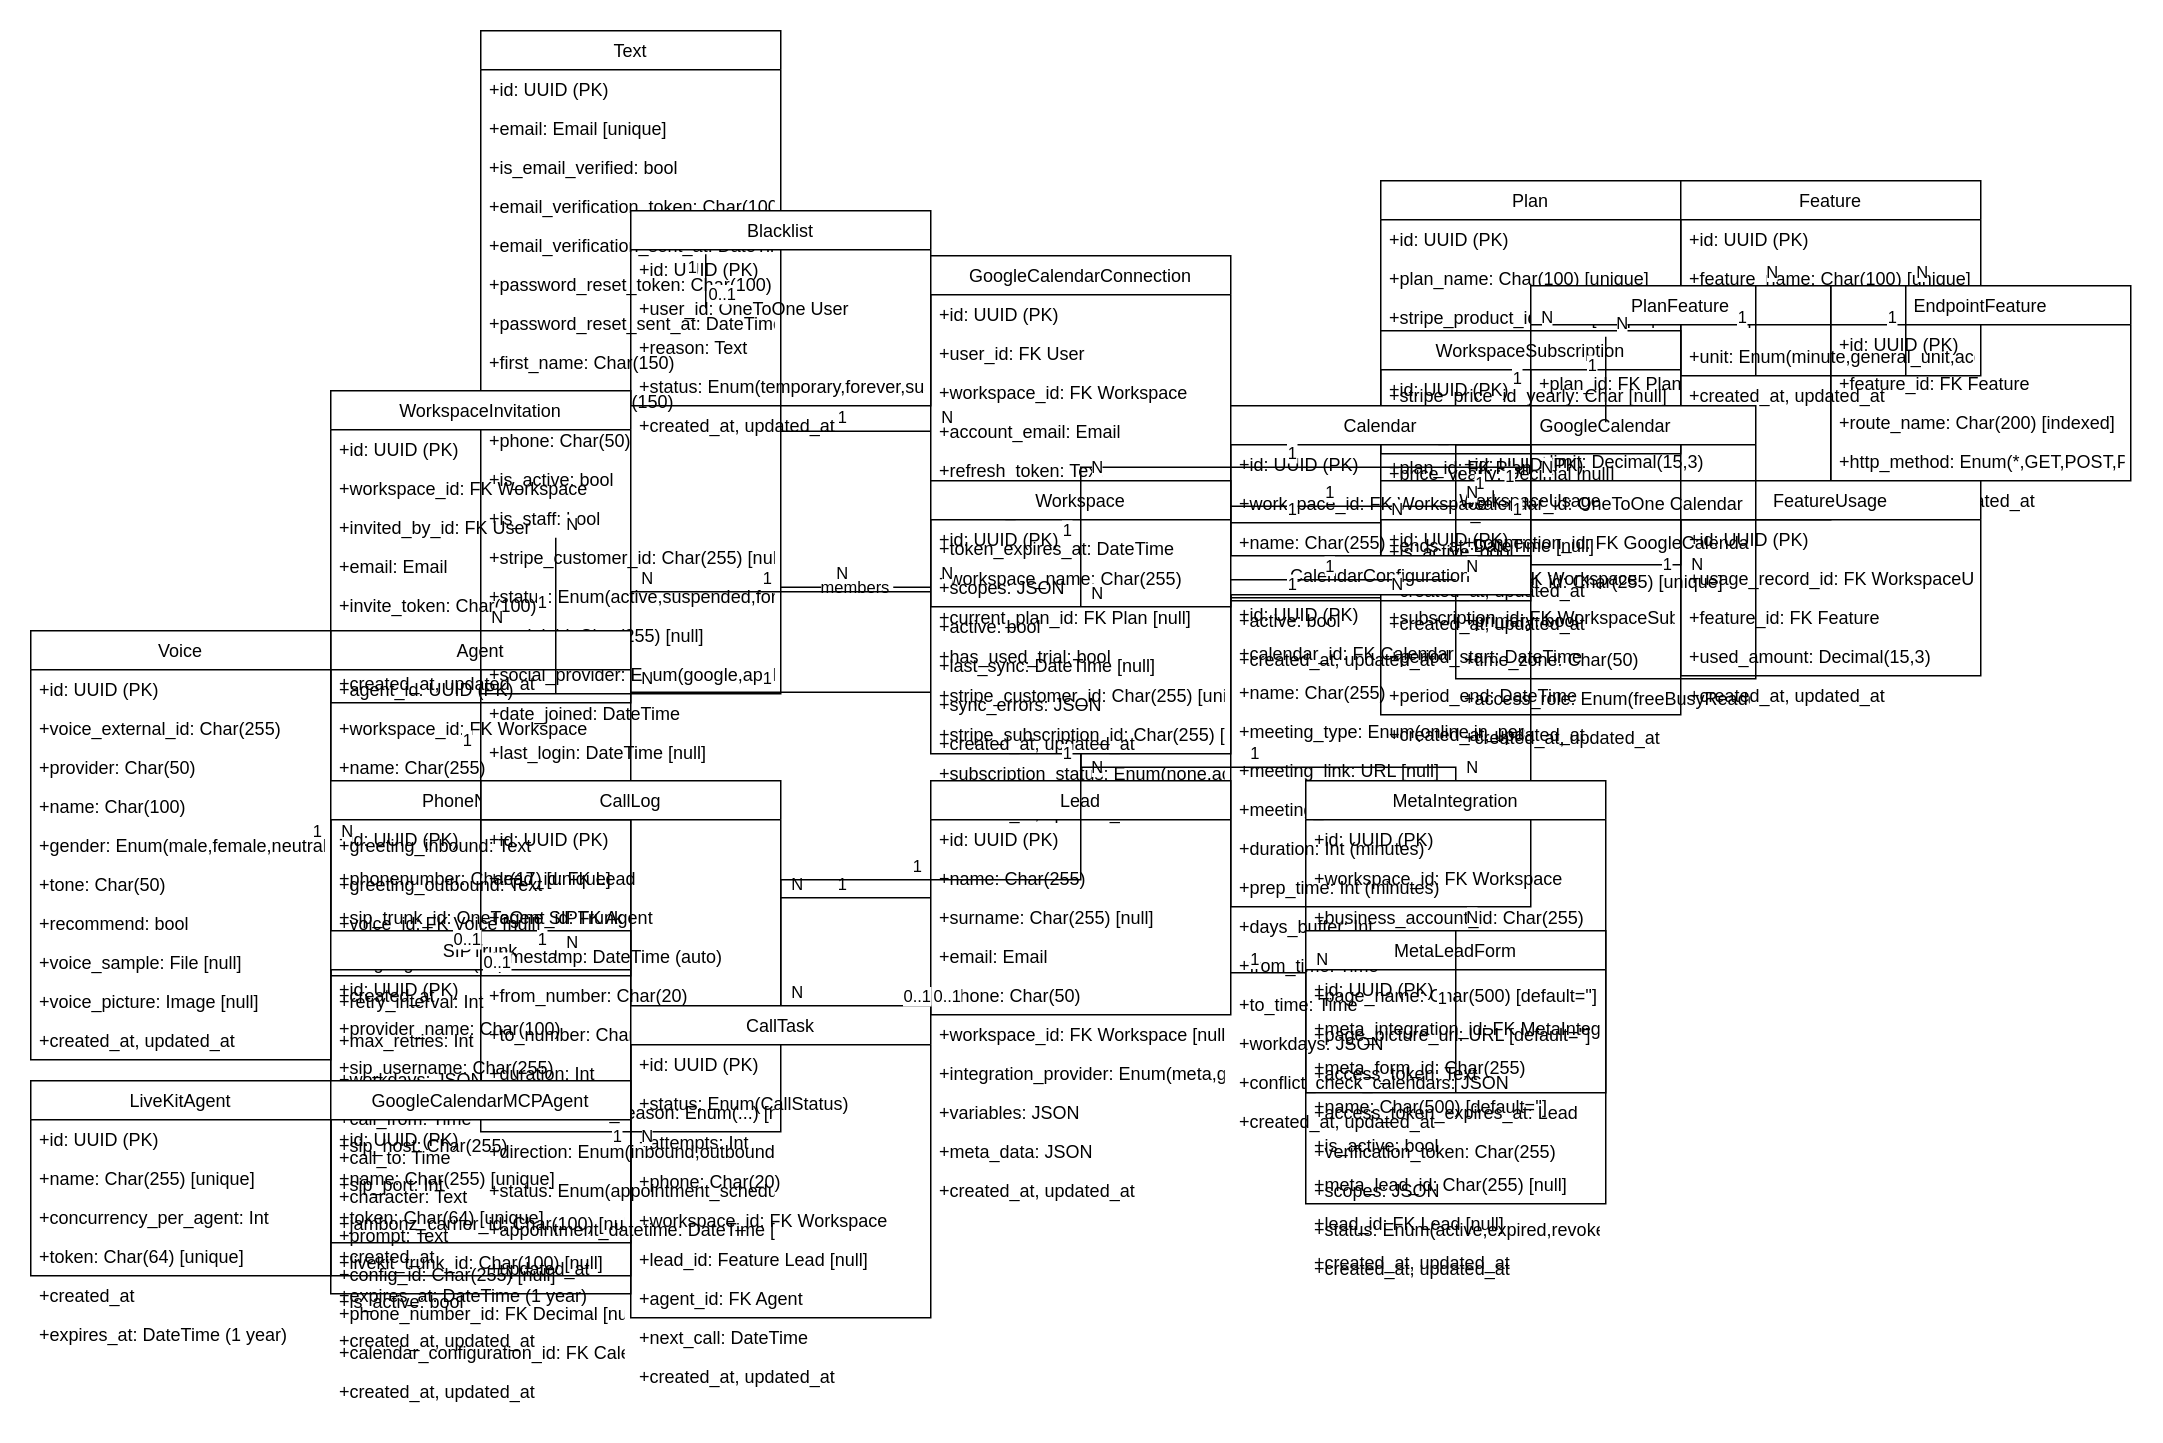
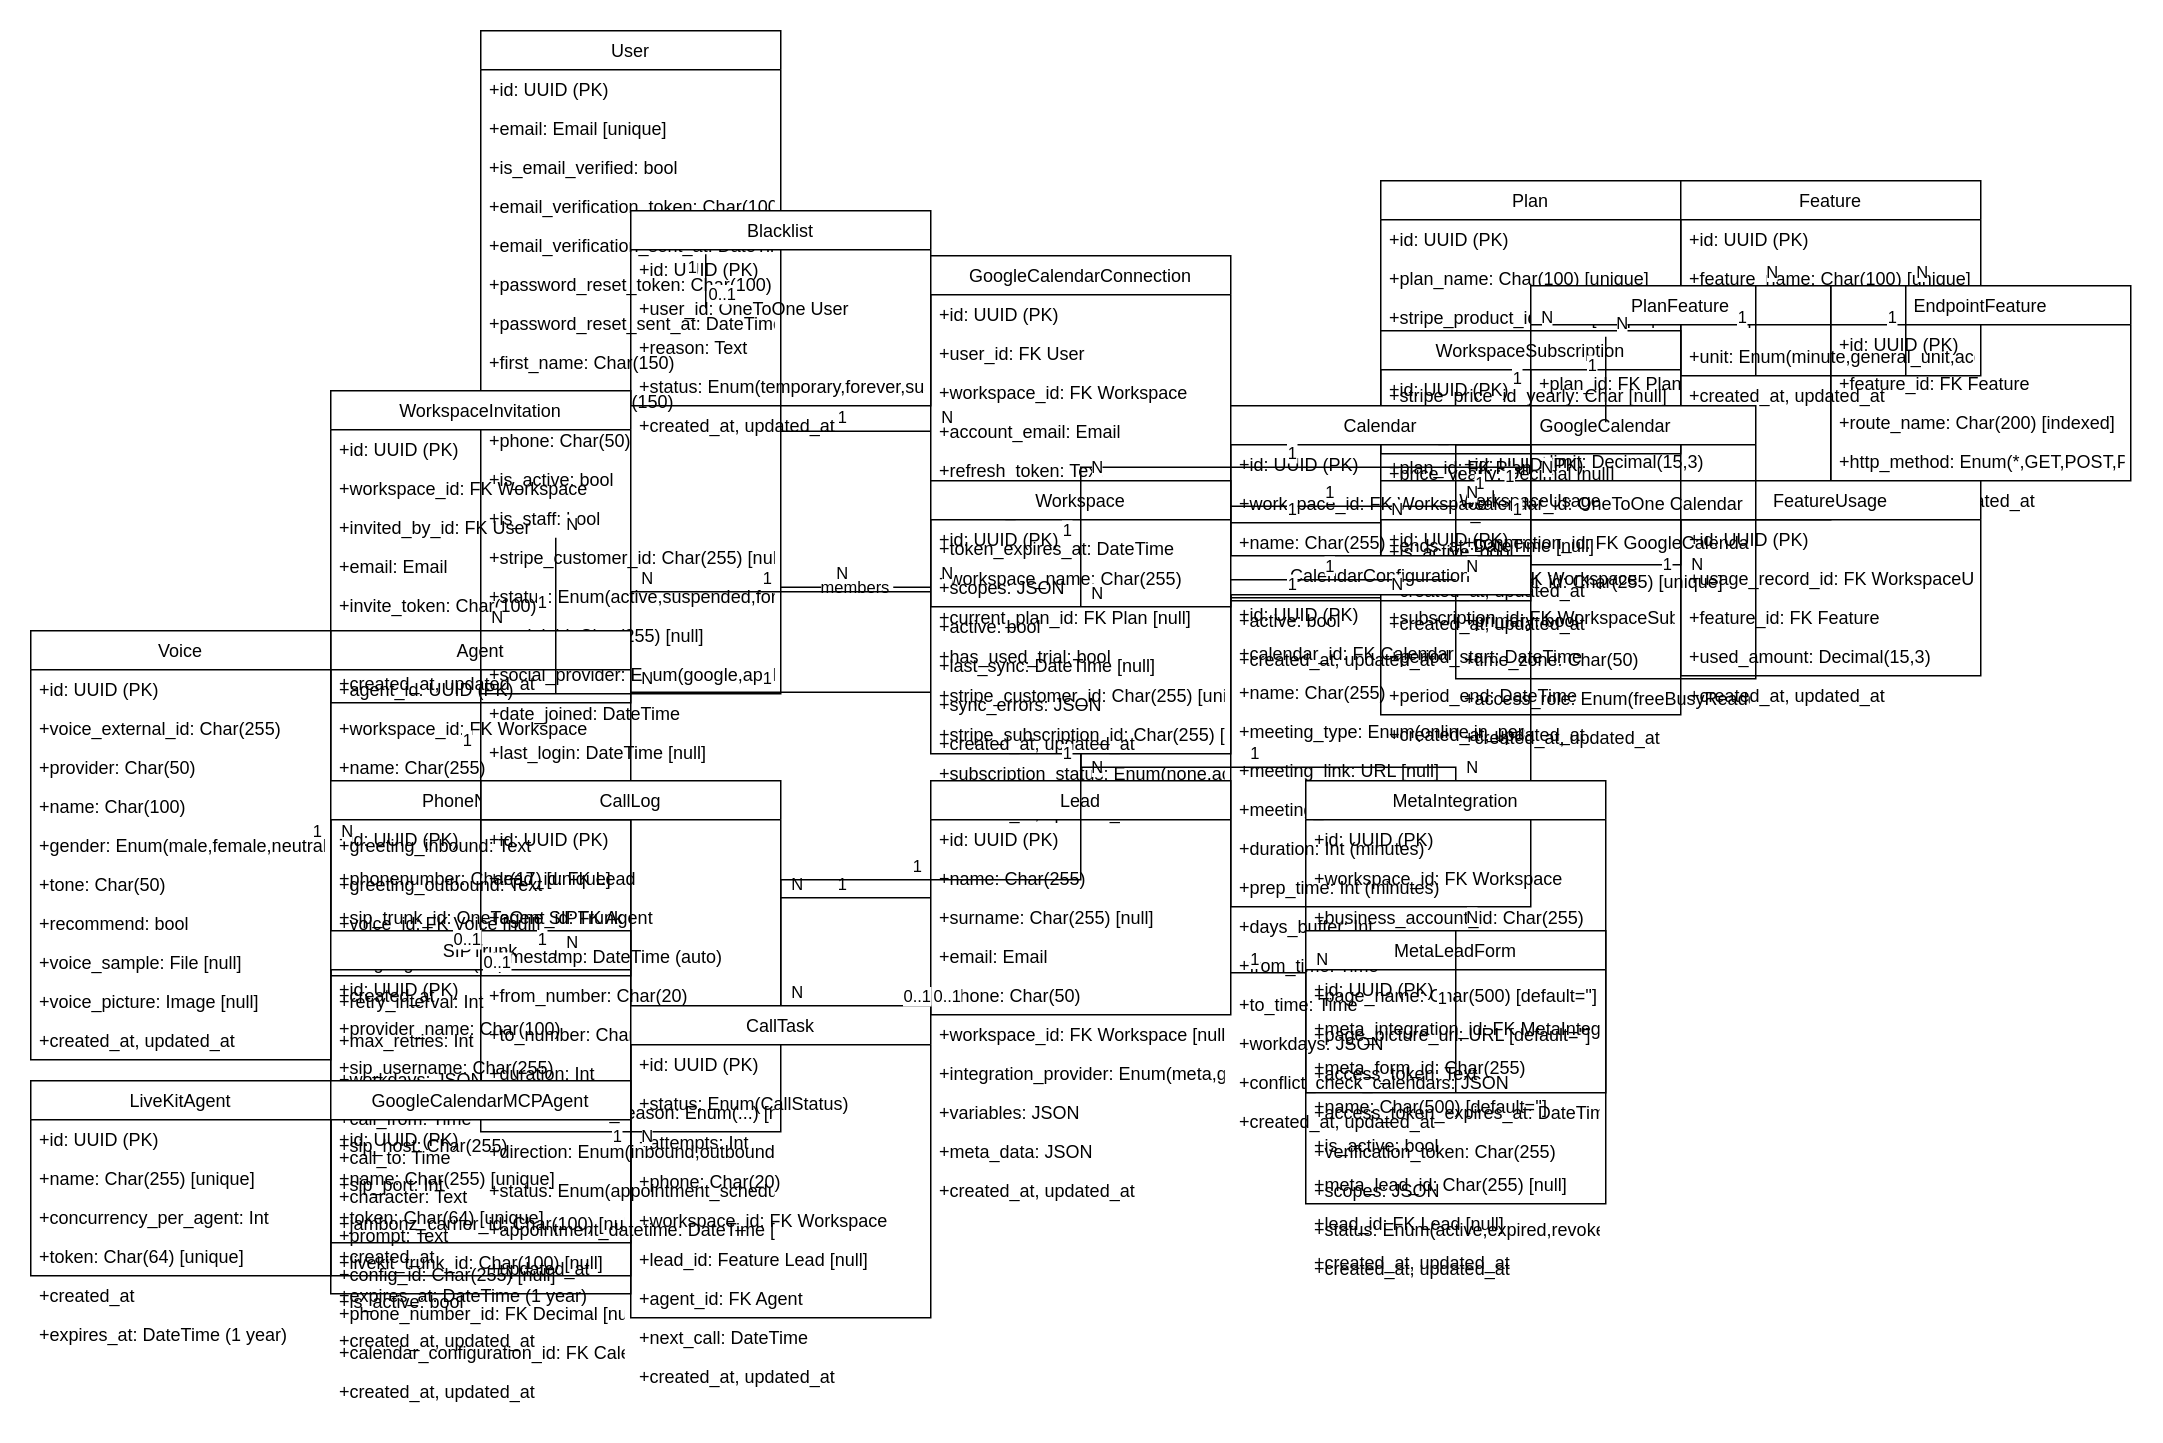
node "Text": label "Text" -> "User"
node "+access_token_expires_at: Lead": label "+access_token_expires_at: Lead" -> "+access_token_expires_at: DateTime"
